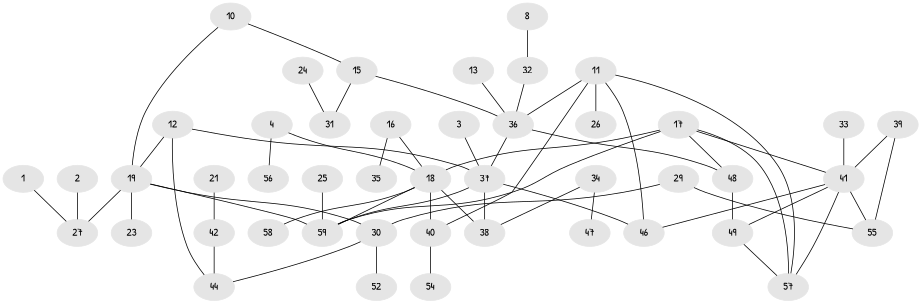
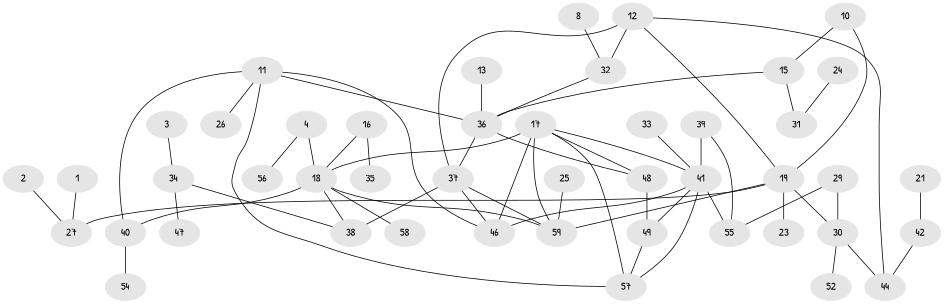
edge "12" -- "32": added
edge "3" -- "37": now "3" -- "34"
edge "17" -- "46": added
